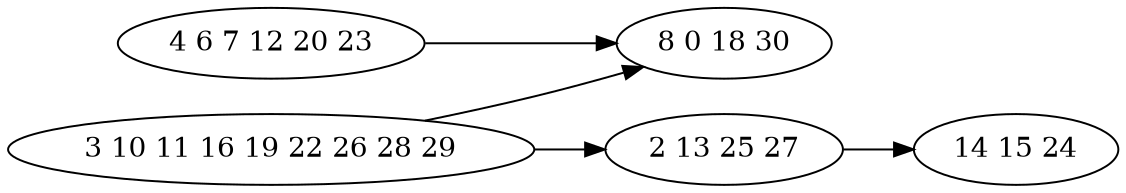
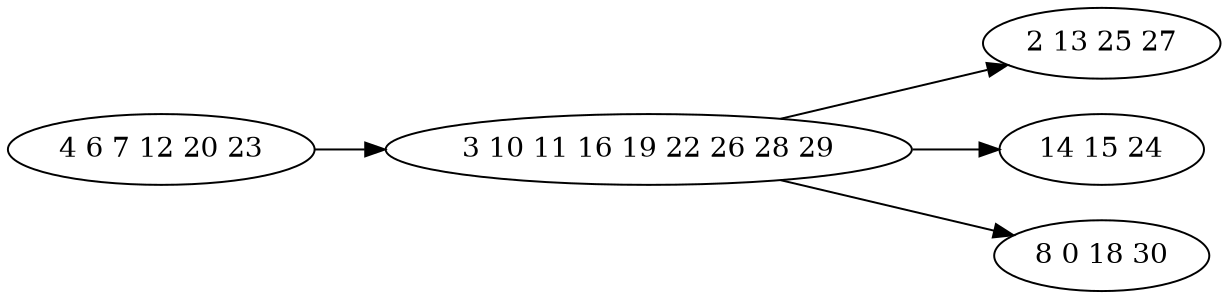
edge "4 6 7 12 20 23" -> "8 0 18 30": now "4 6 7 12 20 23" -> "3 10 11 16 19 22 26 28 29"
edge "2 13 25 27" -> "14 15 24": now "3 10 11 16 19 22 26 28 29" -> "14 15 24"
